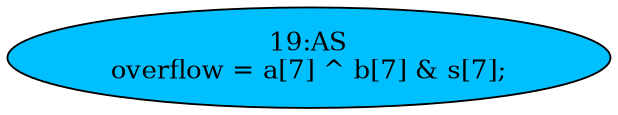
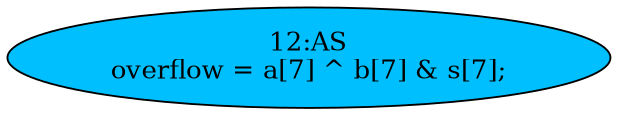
node "19:AS overflow = a[7] ^ b[7] & s[7];": label "19:AS overflow = a[7] ^ b[7] & s[7];" -> "12:AS overflow = a[7] ^ b[7] & s[7];"
